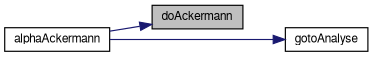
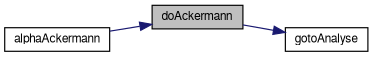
edge "alphaAckermann" -> "gotoAnalyse": now "doAckermann" -> "gotoAnalyse"
